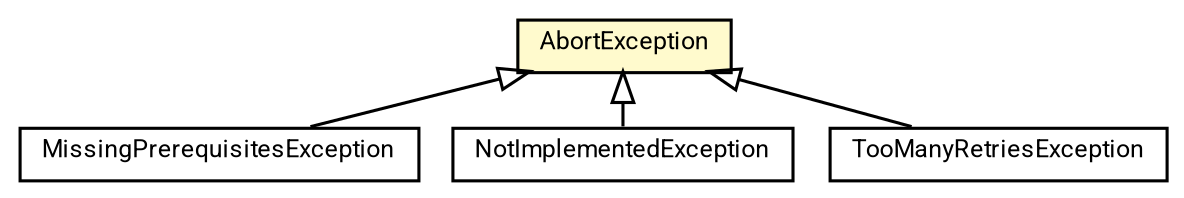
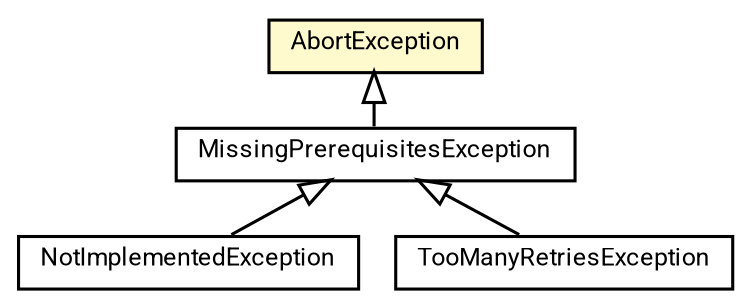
edge "TooManyRetriesException" -> "AbortException": now "TooManyRetriesException" -> "MissingPrerequisitesException"
edge "NotImplementedException" -> "AbortException": now "NotImplementedException" -> "MissingPrerequisitesException"
